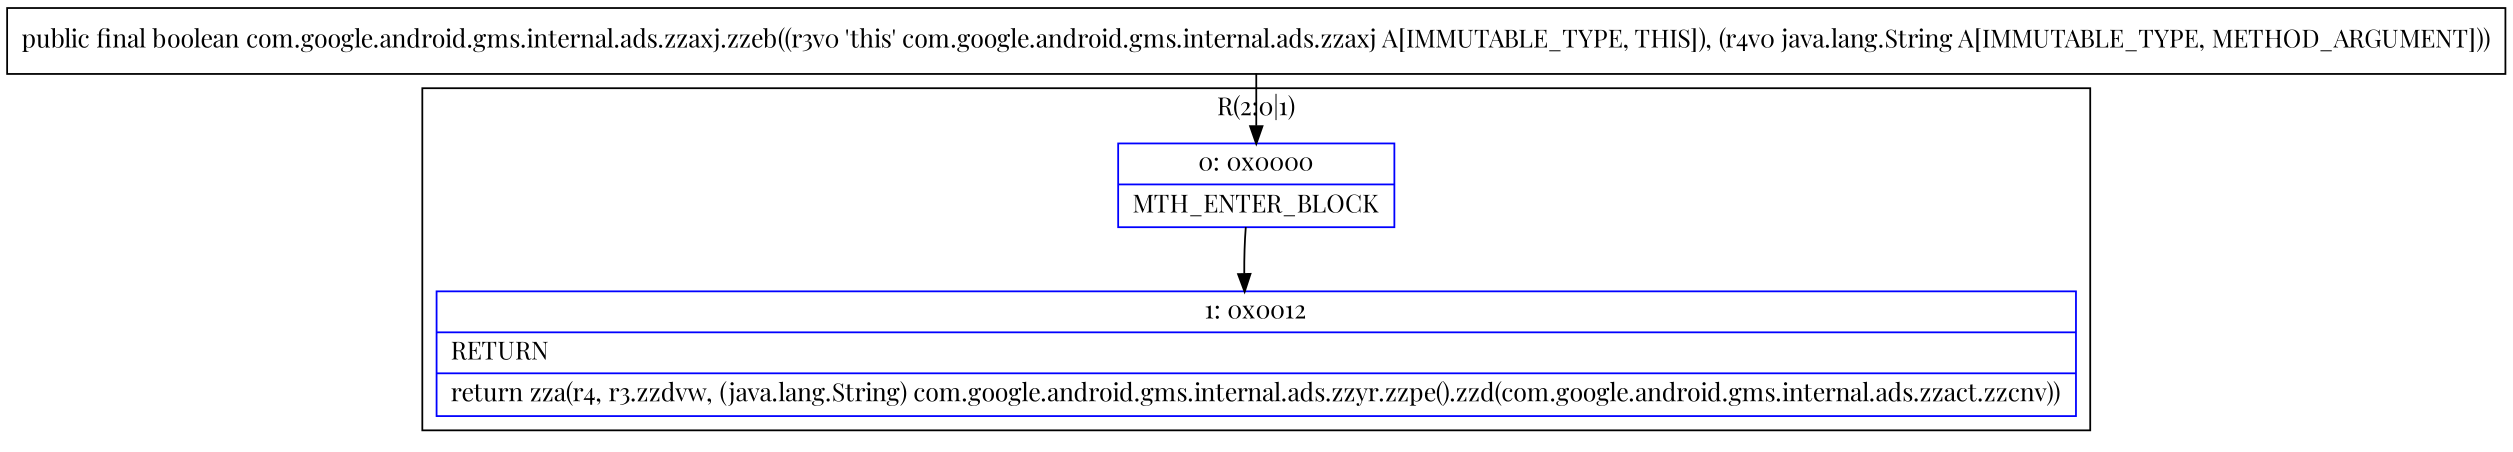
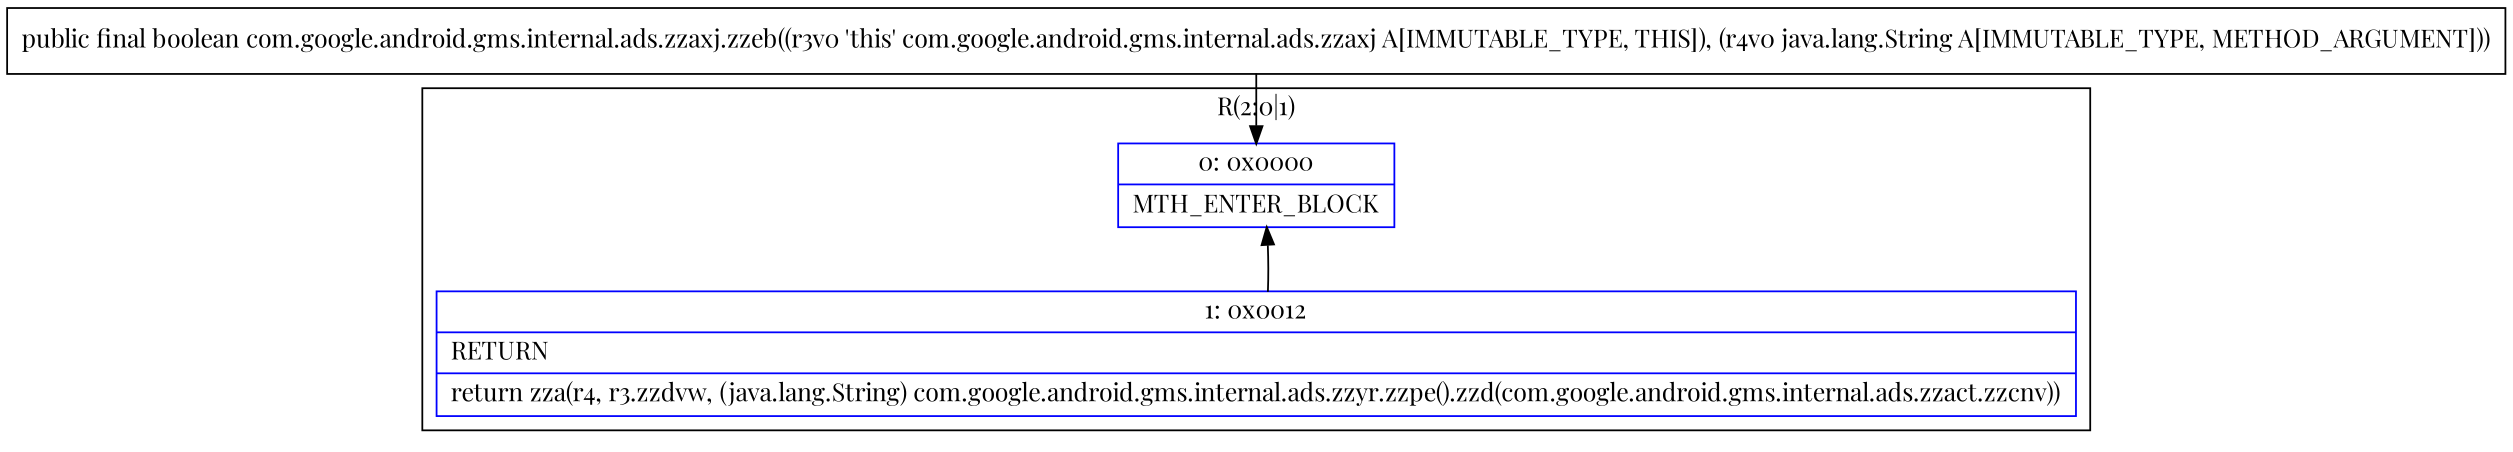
edge "0: 0x0000" -> "1: 0x0012": reversed
